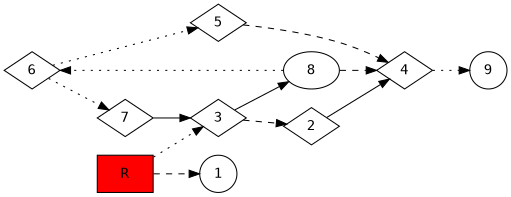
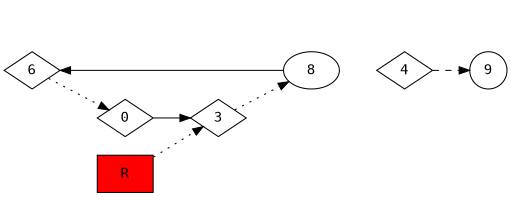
node "5": removed
edge "8" -> "6": style dotted -> solid
edge "8" -> "4": removed
edge "4" -> "9": style dotted -> dashed
edge "3" -> "8": style solid -> dotted
node "7": label "7" -> "0"
node "2": removed
node "1": removed
